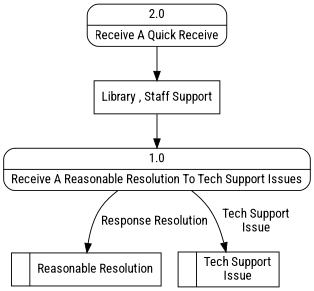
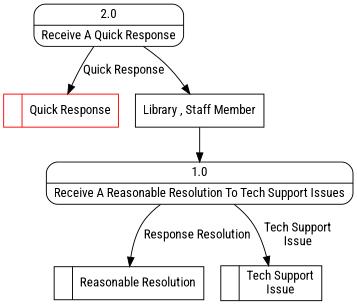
node "2.0": text "Receive A Quick Receive" -> "Receive A Quick Response"
node "Library , Staff Support": label "Library , Staff Support" -> "Library , Staff Member"
node "Quick Response": added
